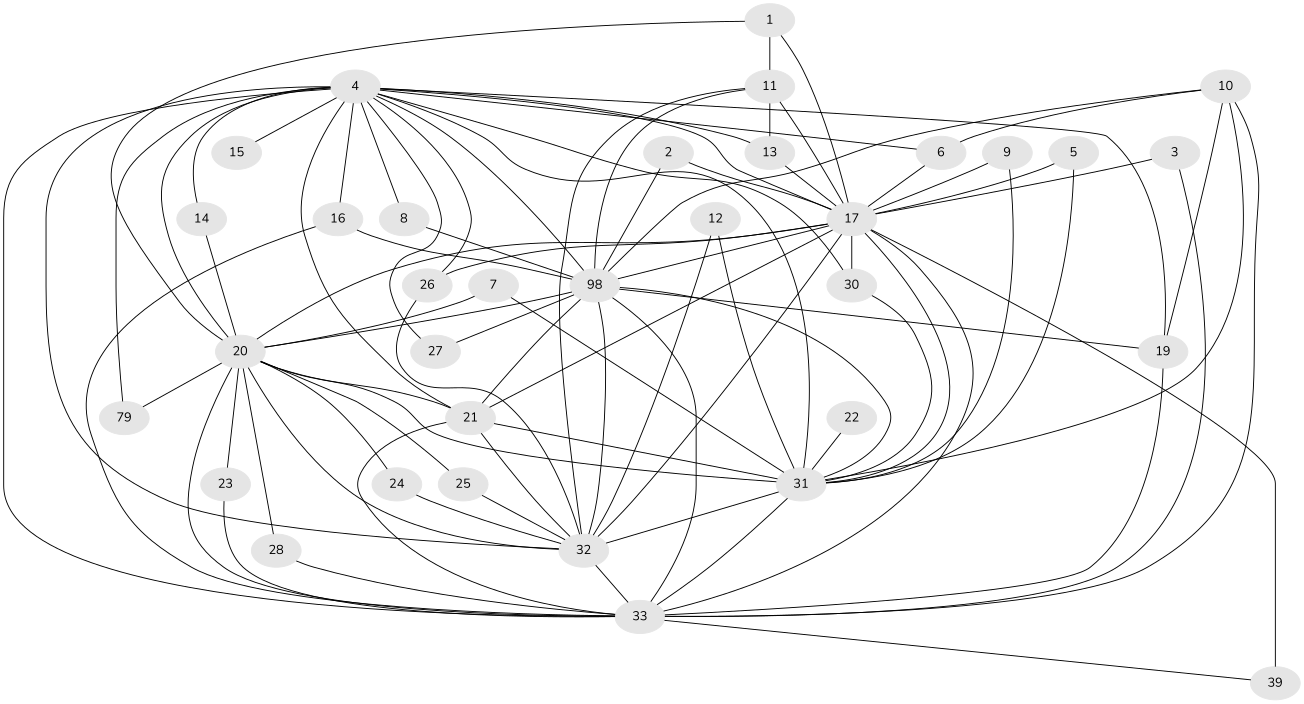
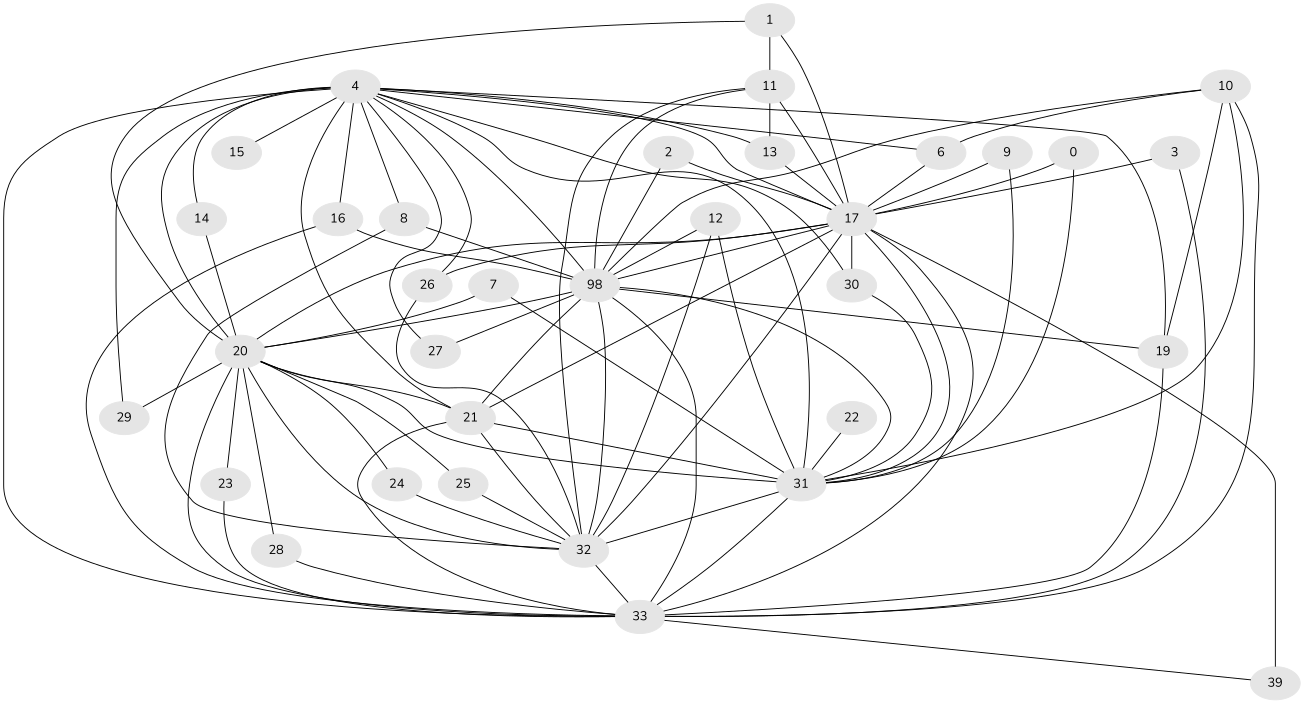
node "5": label "5" -> "0"
edge "12" -- "98": added
edge "4" -- "32": now "8" -- "32"
node "79": label "79" -> "29"
